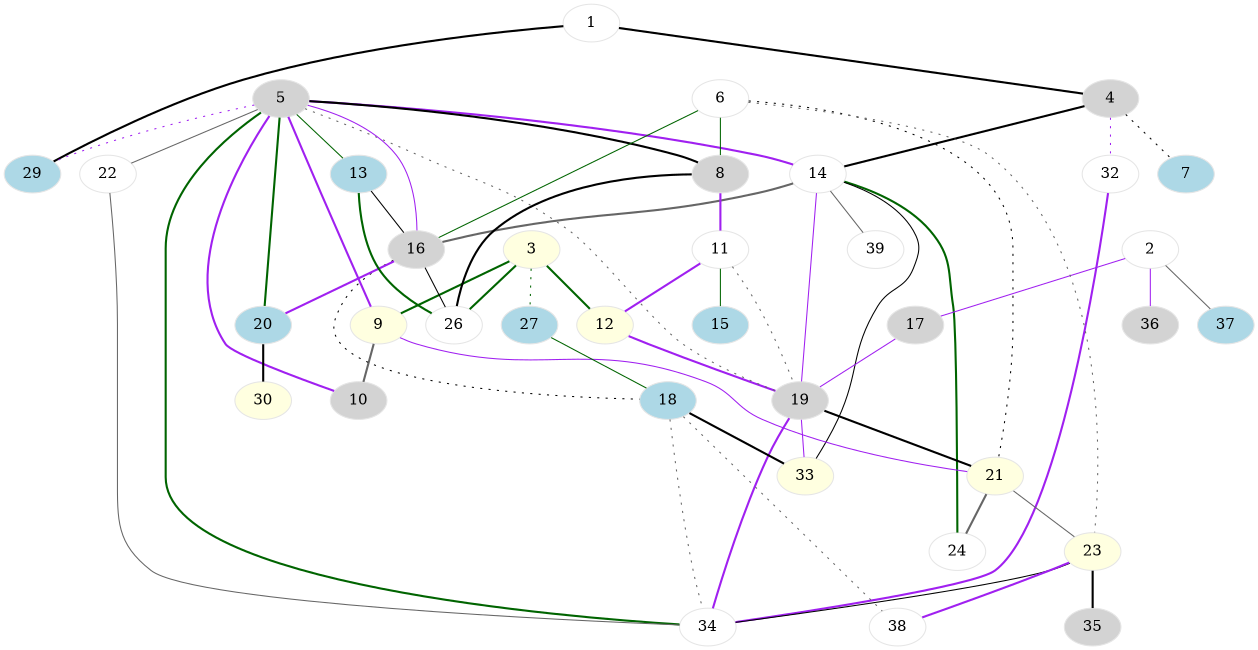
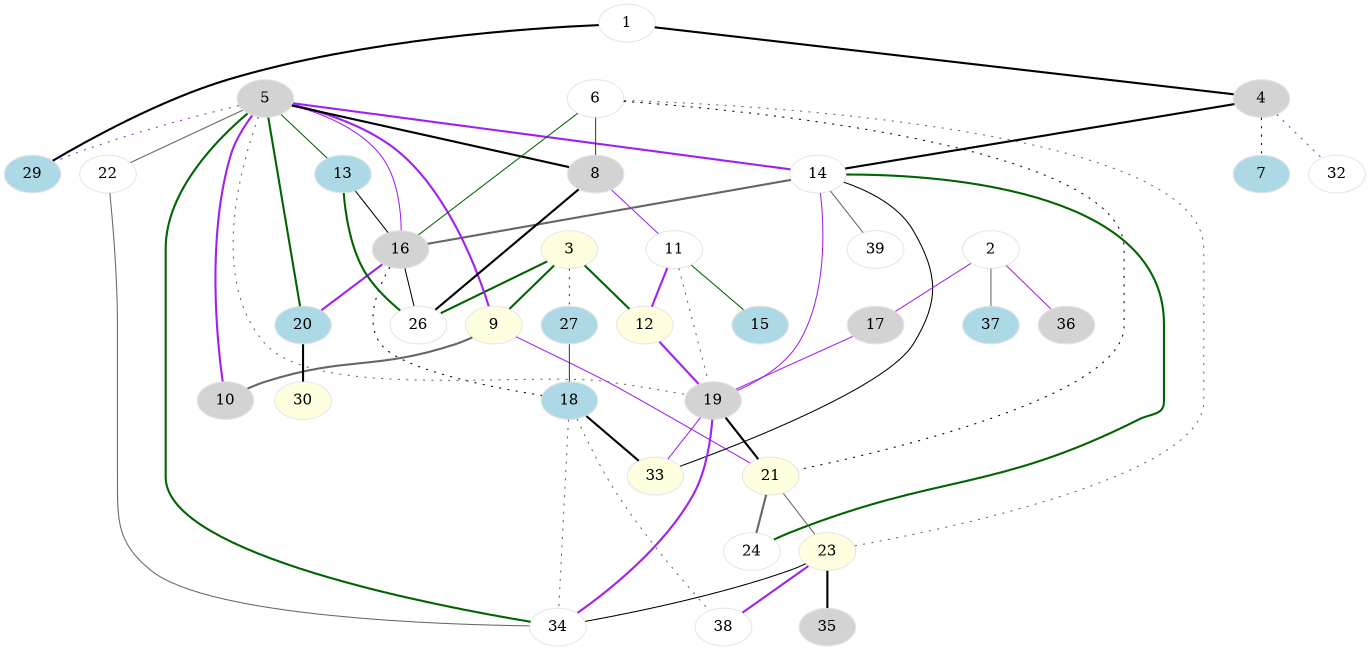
edge "8" -- "11": style bold -> solid
edge "32" -- "34": removed
